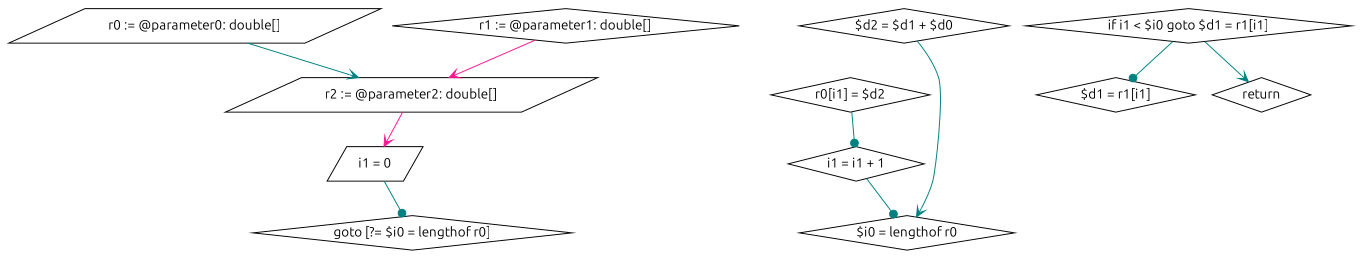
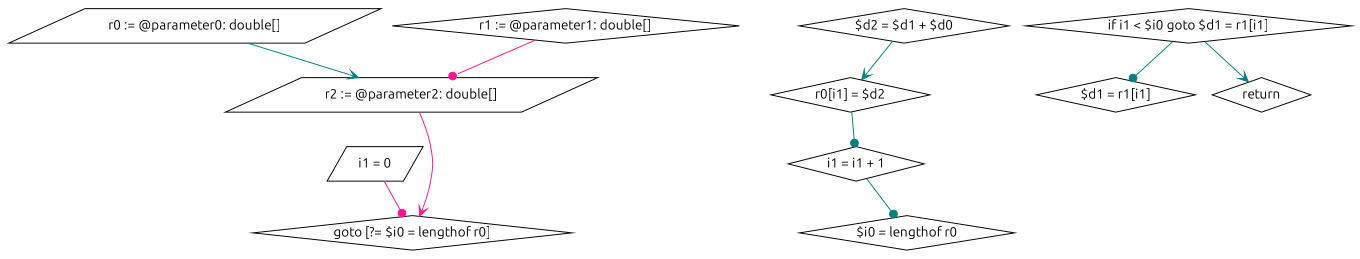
edge "r1 := @parameter1: double[]" -> "r2 := @parameter2: double[]": arrowhead vee -> dot
edge "$d2 = $d1 + $d0" -> "$i0 = lengthof r0": now "$d2 = $d1 + $d0" -> "r0[i1] = $d2"
edge "r2 := @parameter2: double[]" -> "i1 = 0": now "r2 := @parameter2: double[]" -> "goto [?= $i0 = lengthof r0]"
edge "i1 = 0" -> "goto [?= $i0 = lengthof r0]": color teal -> deeppink
